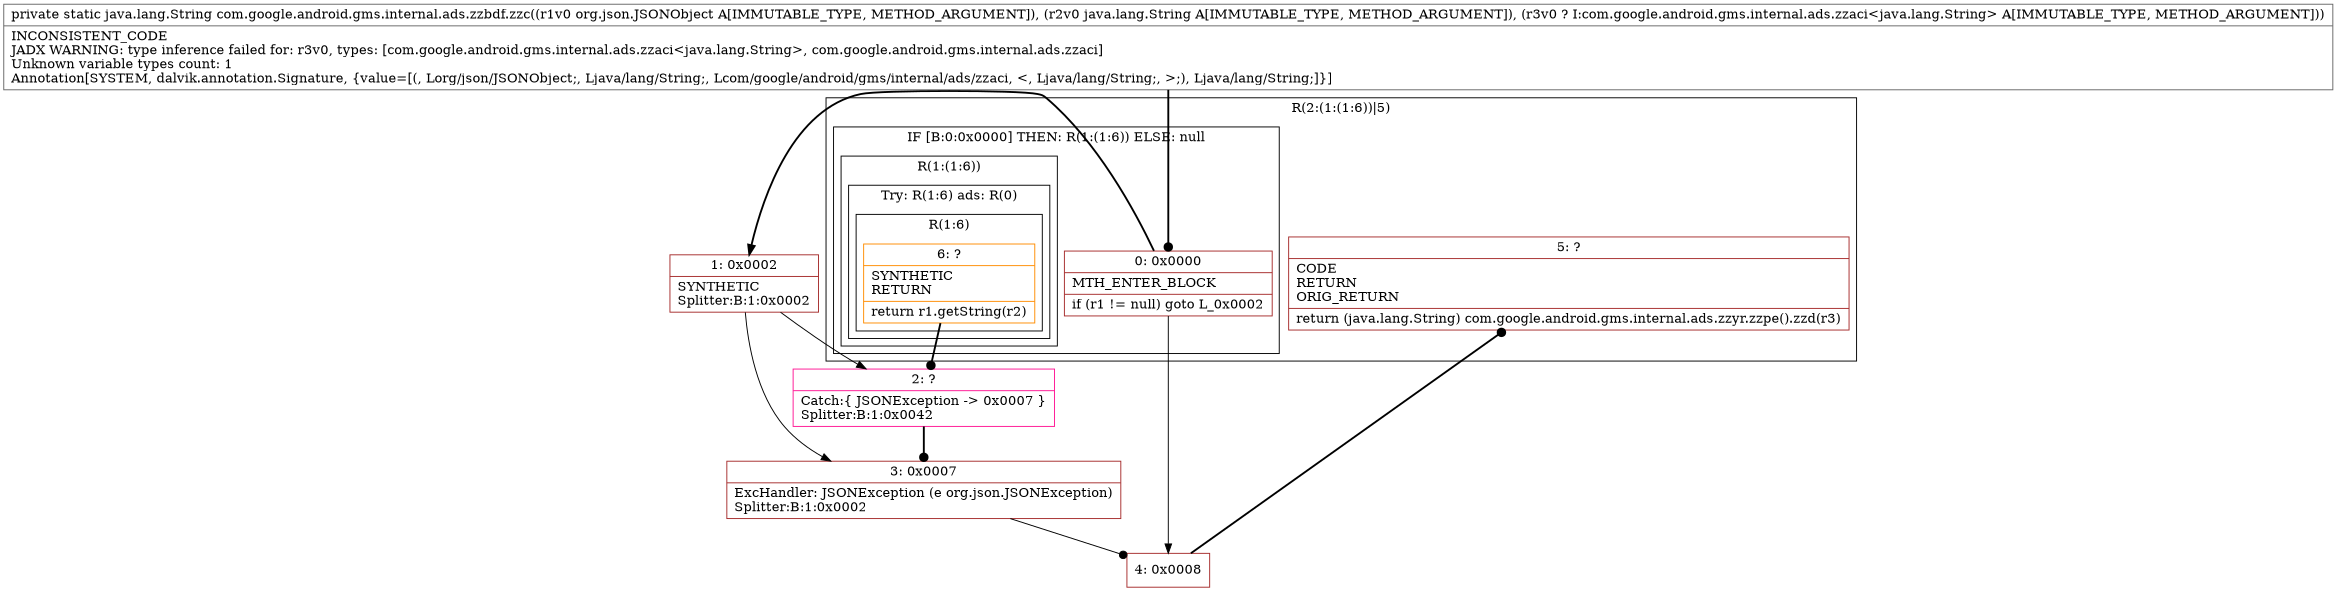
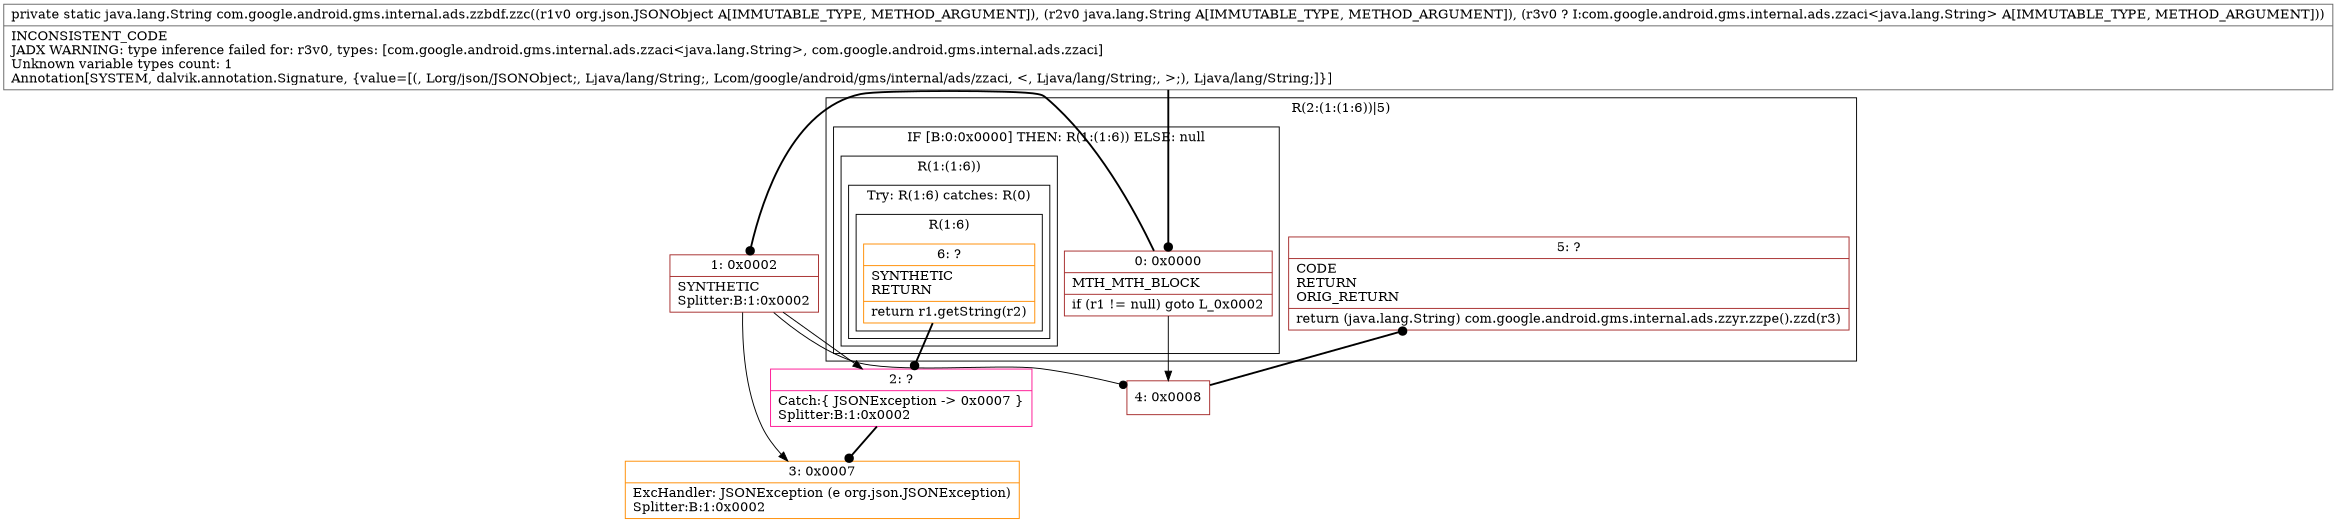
edge "0: 0x0000" -> "1: 0x0002": arrowhead normal -> dot
cluster "Try: R(1:6) ads: R(0)": label "Try: R(1:6) ads: R(0)" -> "Try: R(1:6) catches: R(0)"
node "0: 0x0000": text "MTH_ENTER_BLOCK" -> "MTH_MTH_BLOCK"
node "2: ?": text "Splitter:B:1:0x0042" -> "Splitter:B:1:0x0002"
node "3: 0x0007": color brown -> darkorange
edge "3: 0x0007" -> "4: 0x0008": now "1: 0x0002" -> "4: 0x0008"
